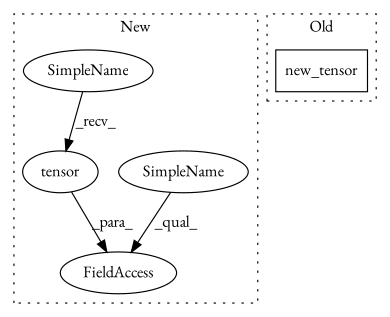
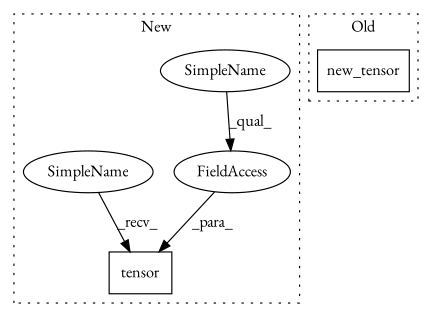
node "tensor": shape ellipse -> box
edge "tensor" -> "FieldAccess": reversed
